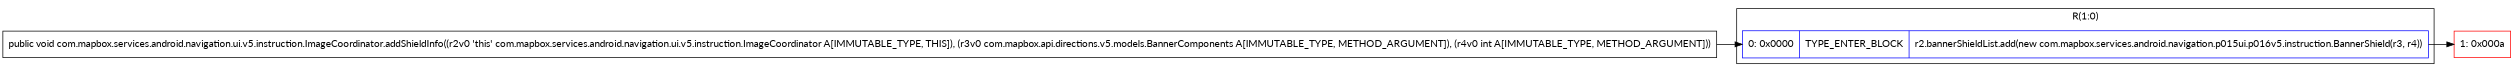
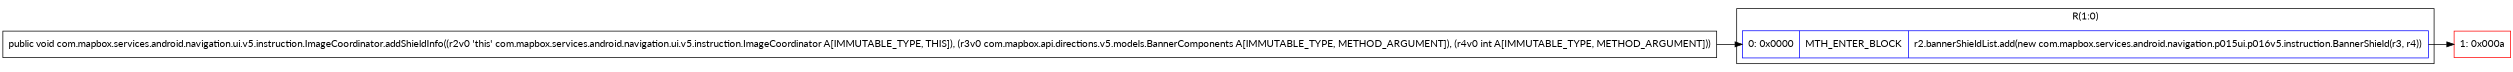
node "0: 0x0000": text "TYPE_ENTER_BLOCK" -> "MTH_ENTER_BLOCK"
